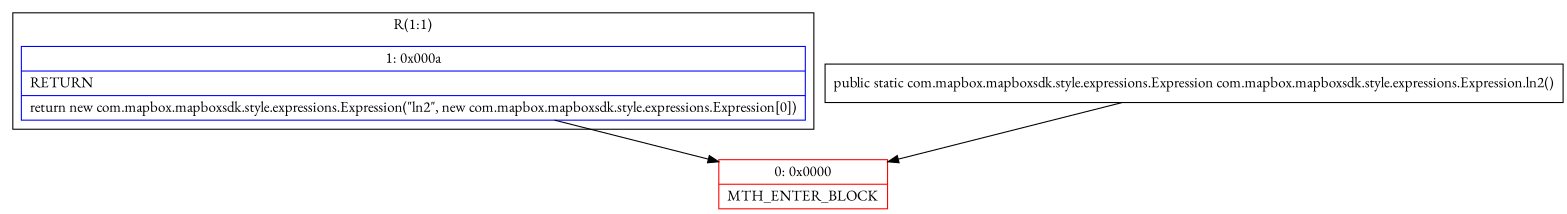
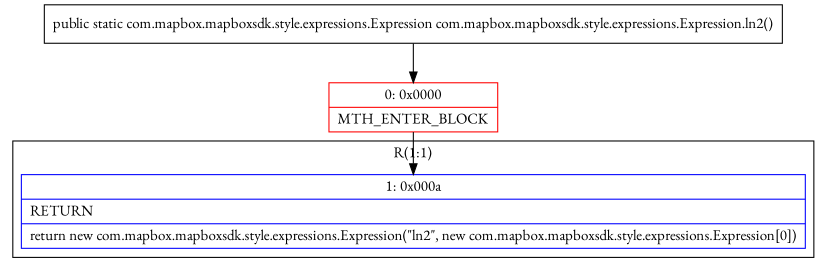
edge "1: 0x000a" -> "0: 0x0000": reversed
